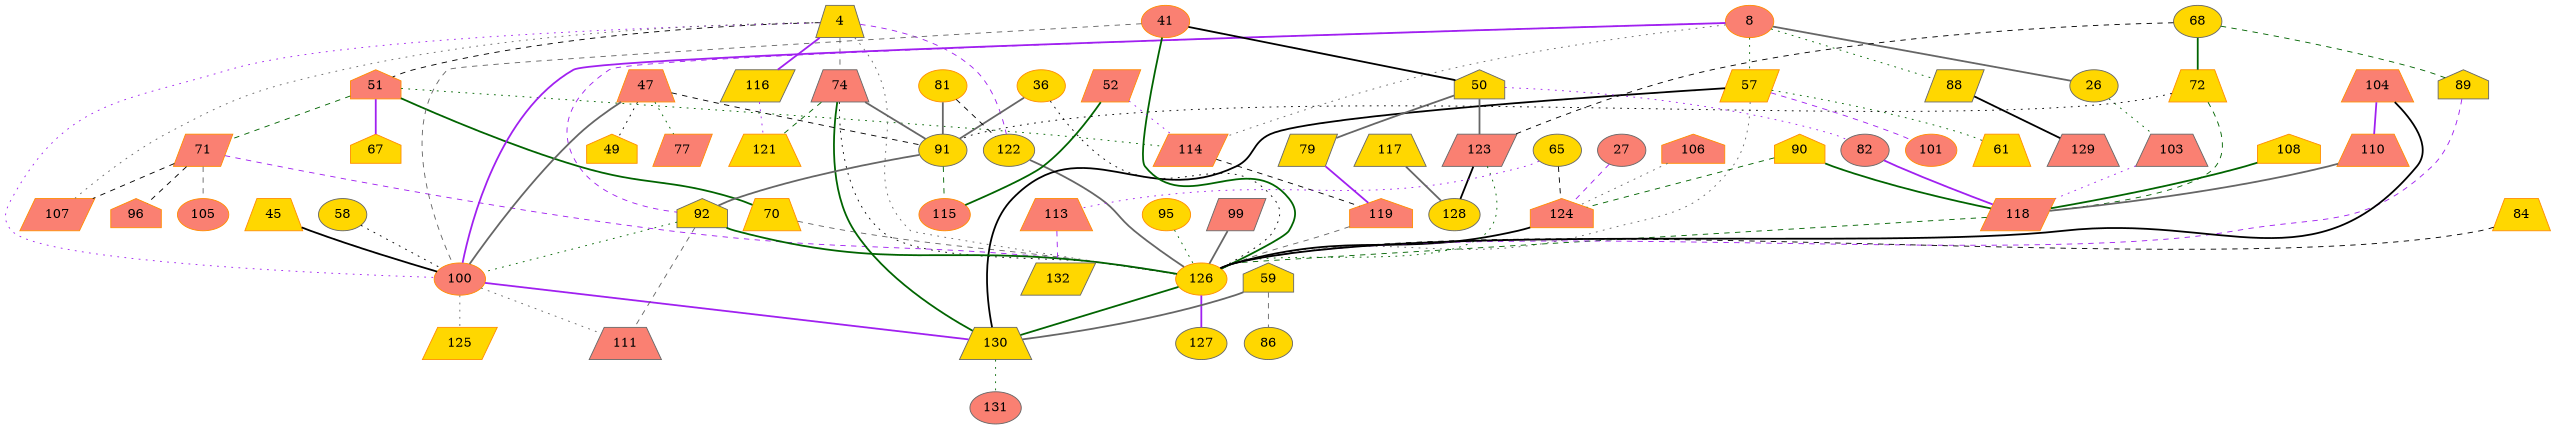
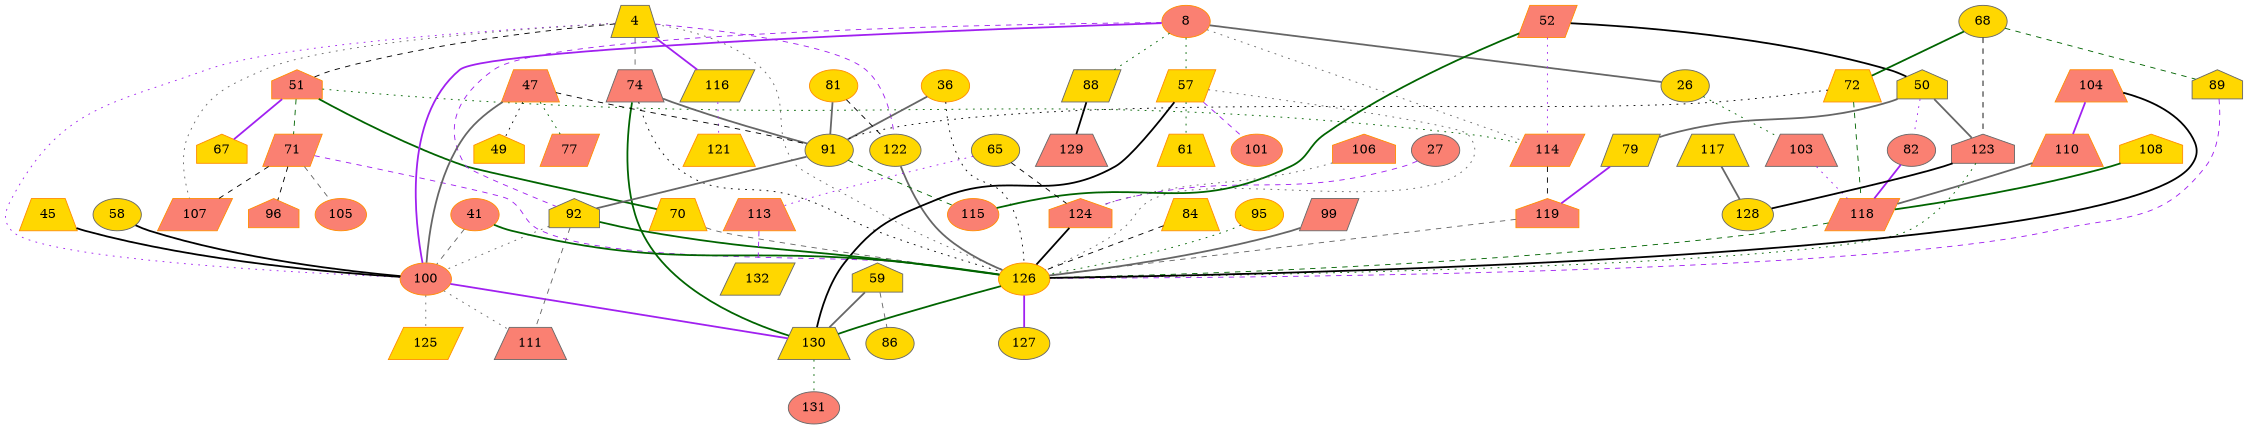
edge "41" -- "50": now "52" -- "50"
edge "74" -- "121": removed
node "123": shape parallelogram -> house
node "90": removed
edge "58" -- "100": style dotted -> bold
edge "92" -- "100": color darkgreen -> gray40
